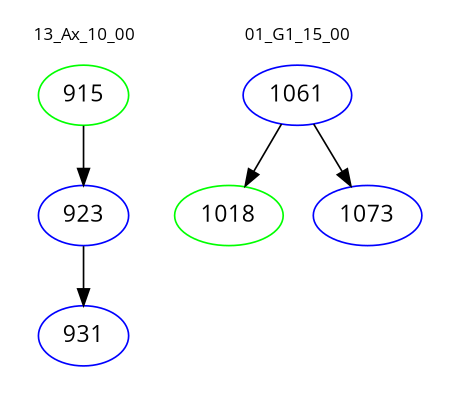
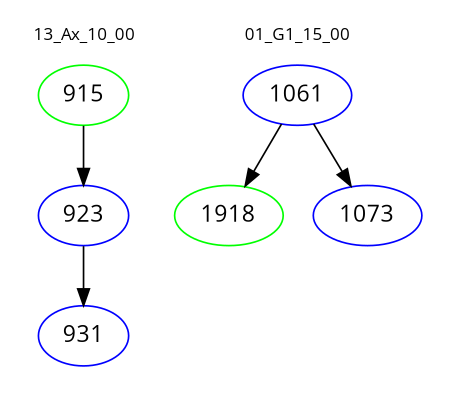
node "1018": label "1018" -> "1918"
